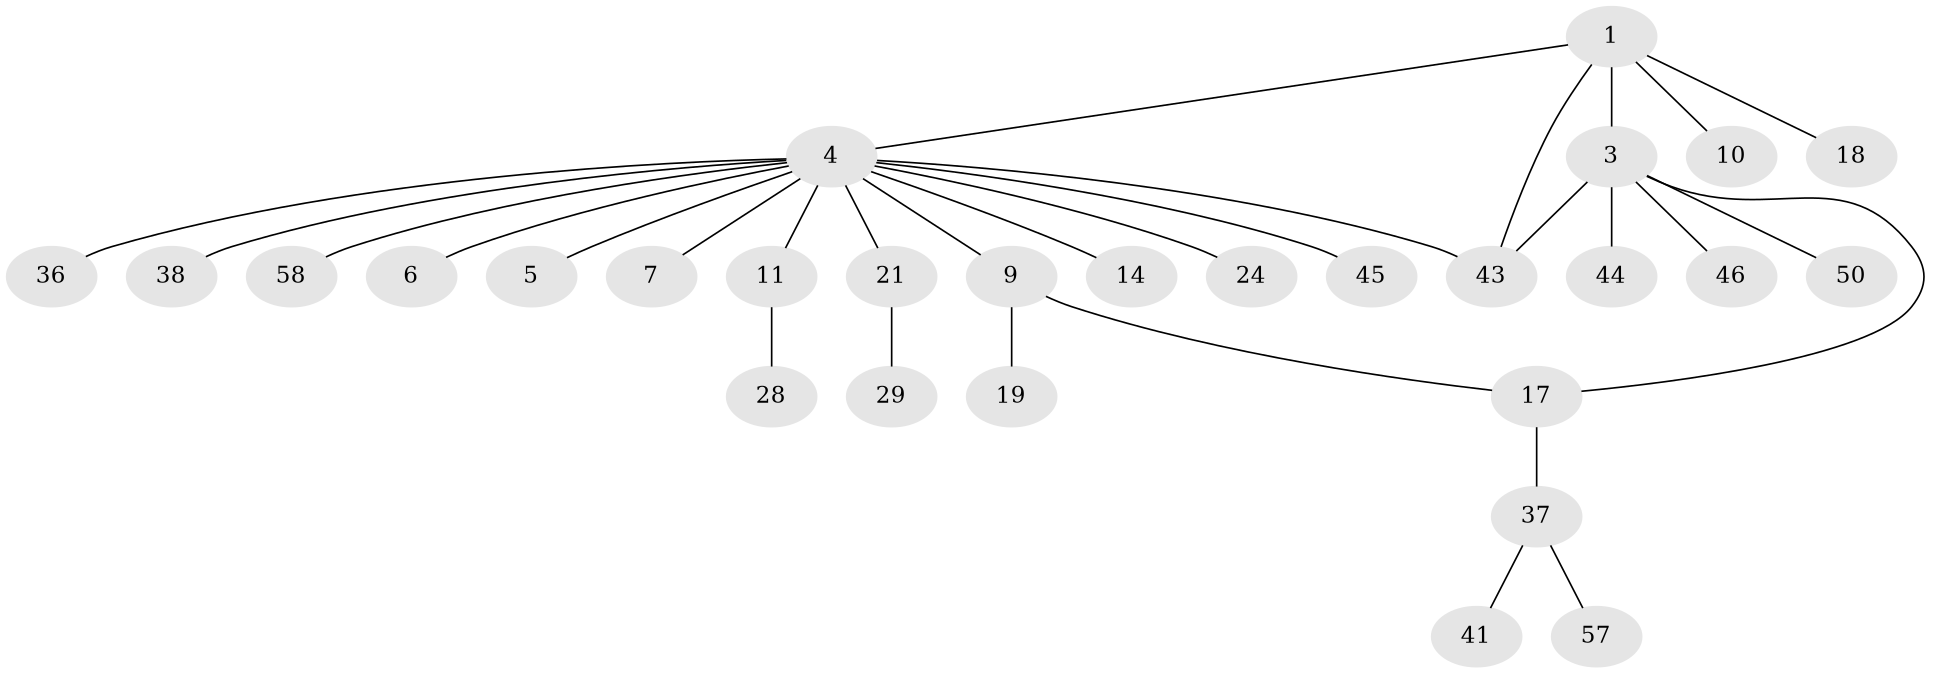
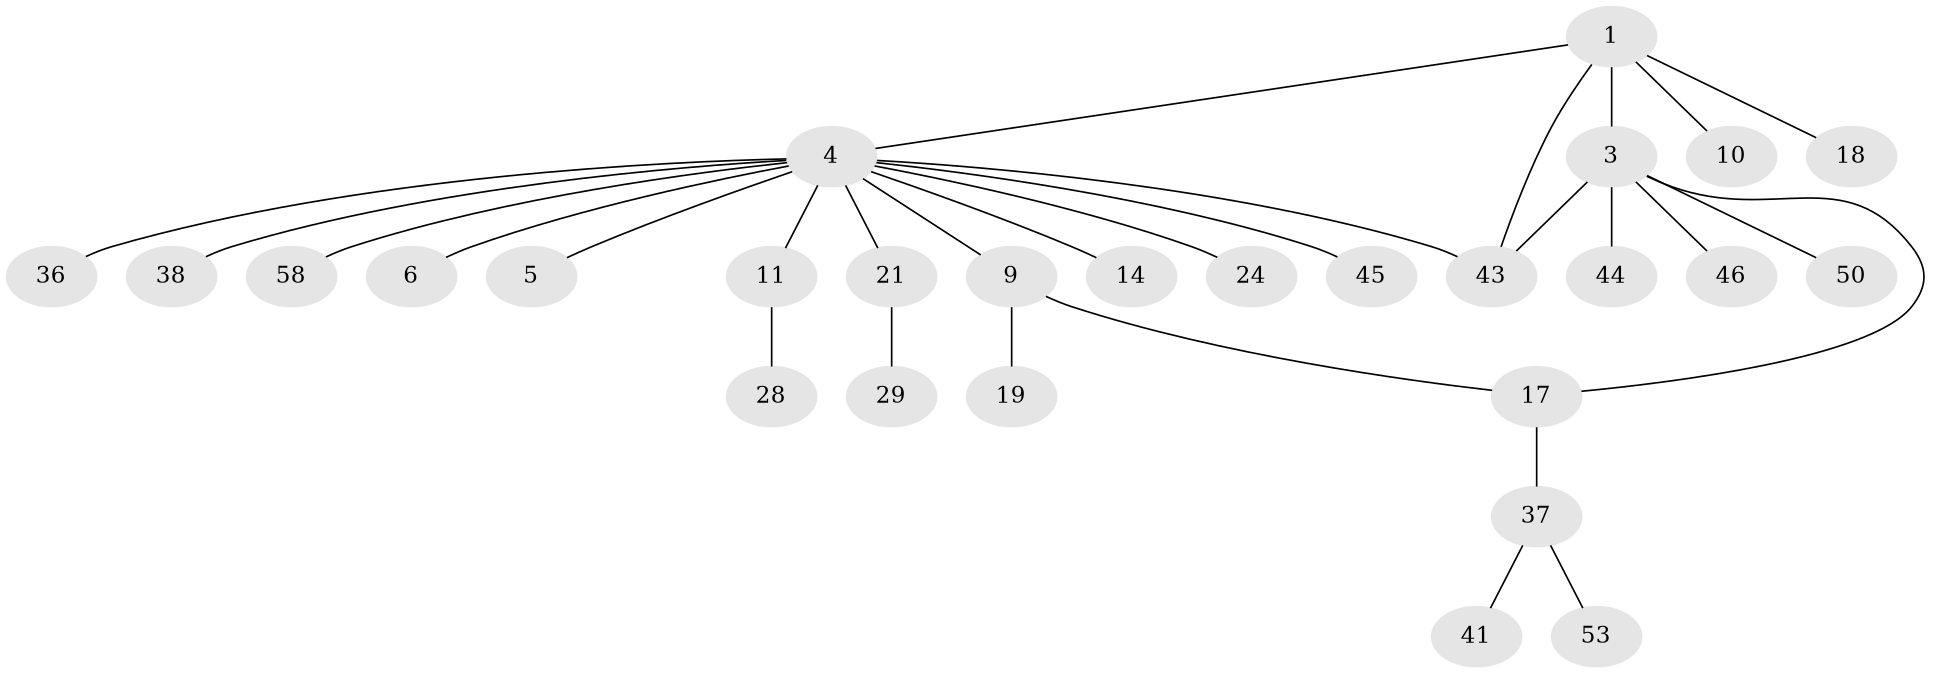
node "7": removed
node "57": label "57" -> "53"
